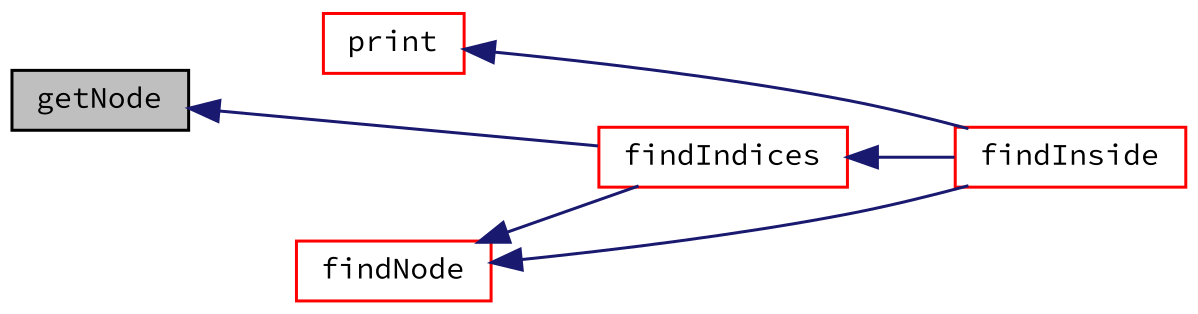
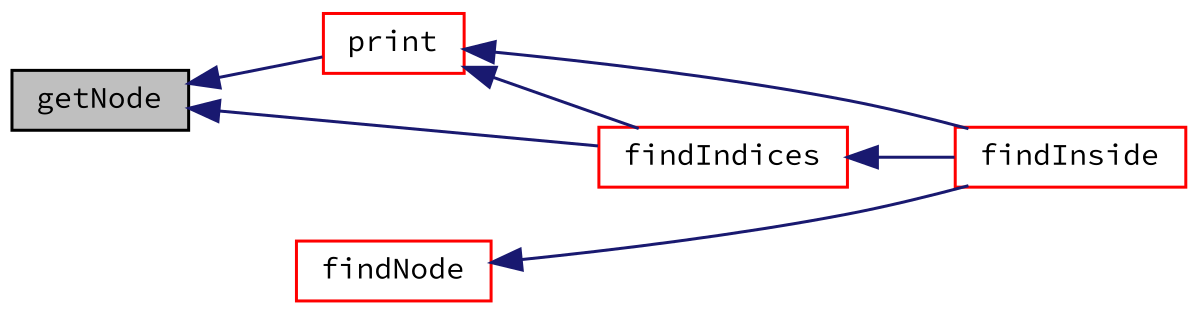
edge "print" -> "getNode": added
edge "findIndices" -> "findNode": now "findIndices" -> "print"
